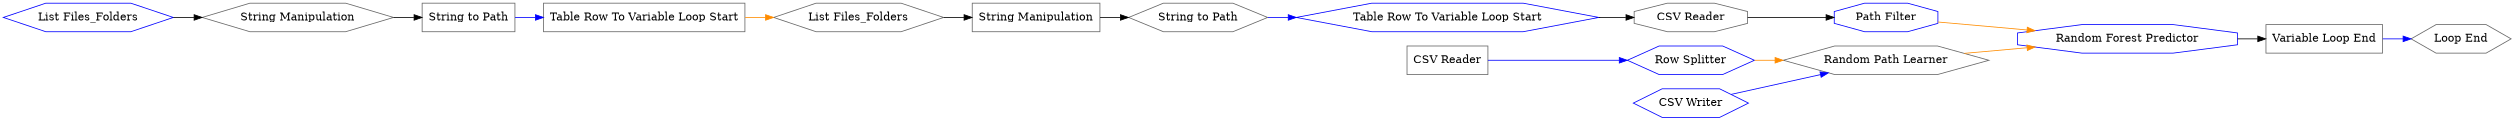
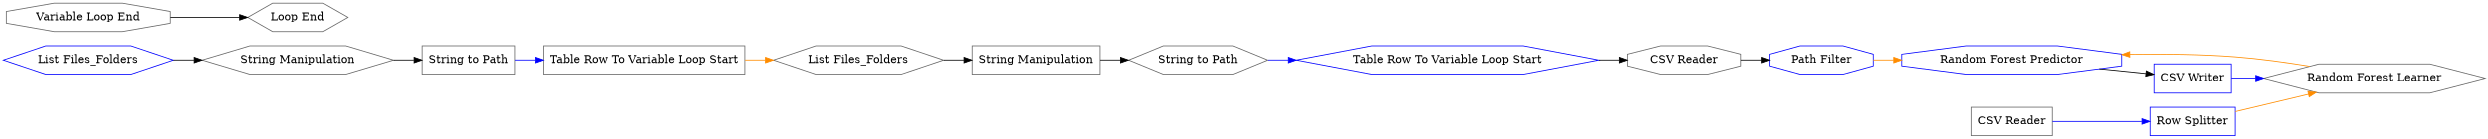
edge "Random Forest Predictor" -> "Variable Loop End": now "Random Forest Predictor" -> "CSV Writer"
node "Variable Loop End": shape box -> octagon
edge "Variable Loop End" -> "Loop End": color blue -> black
node "Row Splitter": shape hexagon -> box
node "Random Path Learner": label "Random Path Learner" -> "Random Forest Learner"
node "CSV Writer": shape hexagon -> box
